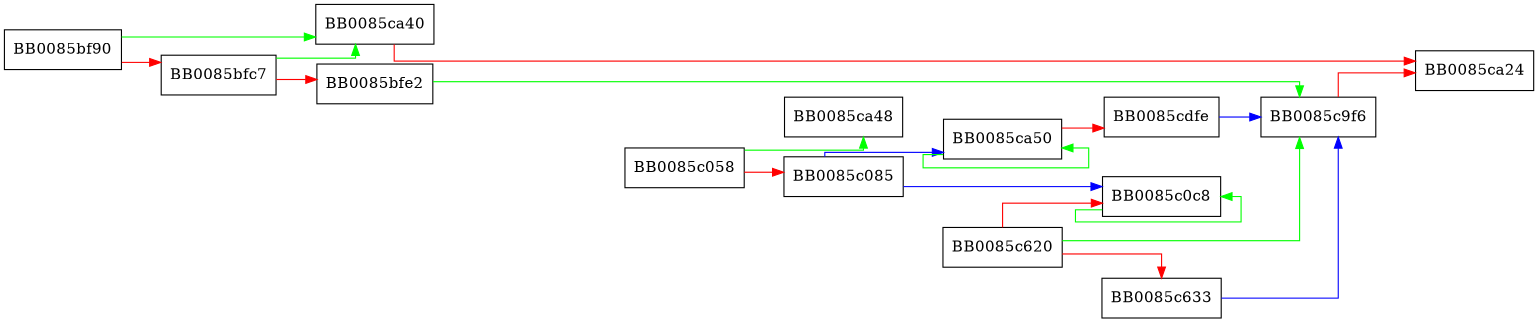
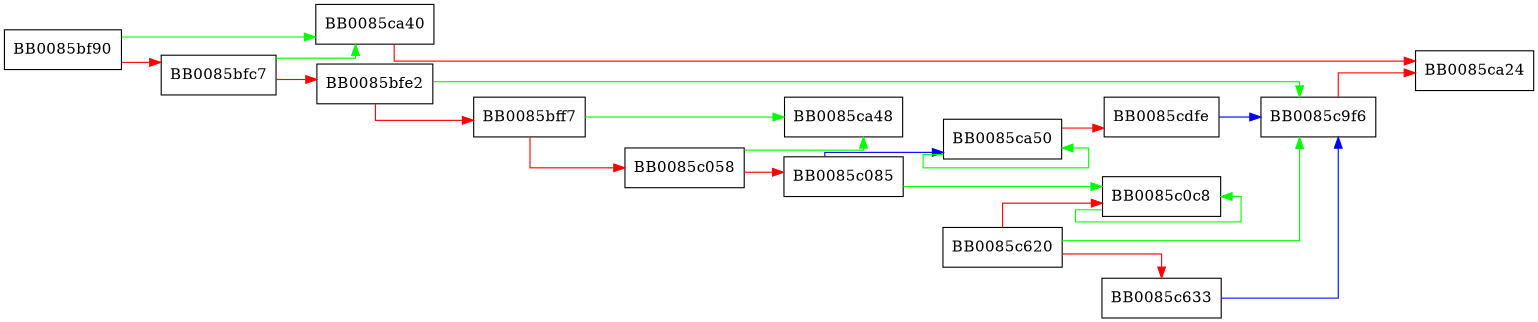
node "BB0085bff7": added
edge "BB0085c085" -> "BB0085c0c8": color blue -> green
